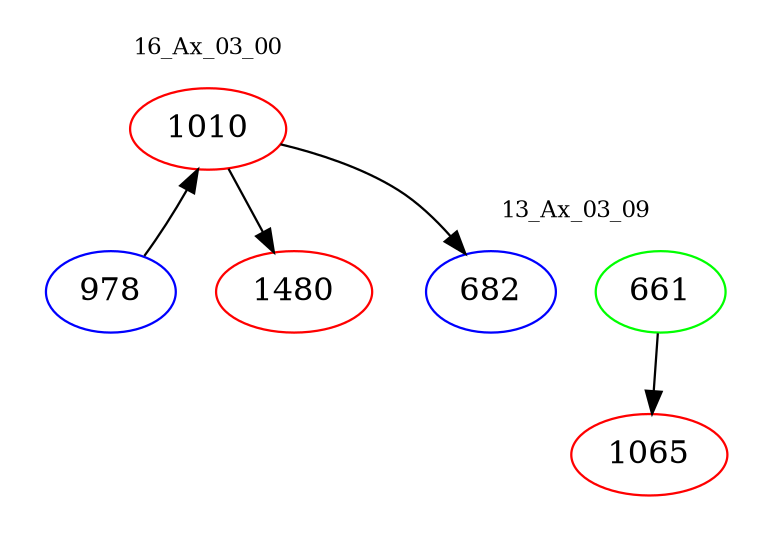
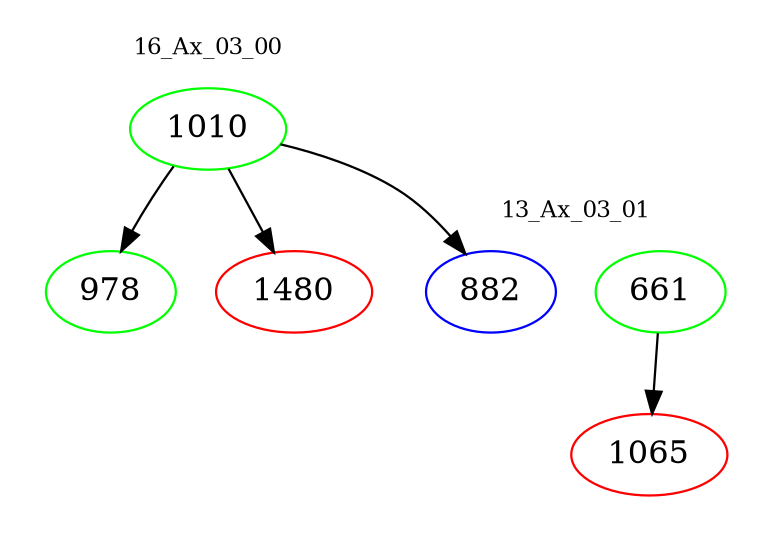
node "1010": color red -> green
cluster "13_Ax_03_09": label "13_Ax_03_09" -> "13_Ax_03_01"
edge "978" -> "1010": reversed
node "978": color blue -> green
node "682": label "682" -> "882"
